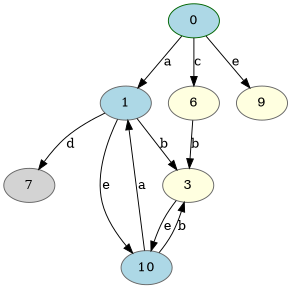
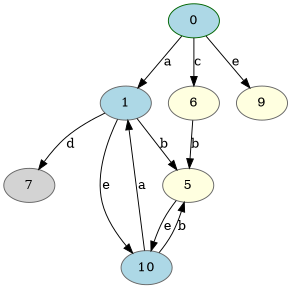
node "3": label "3" -> "5"
